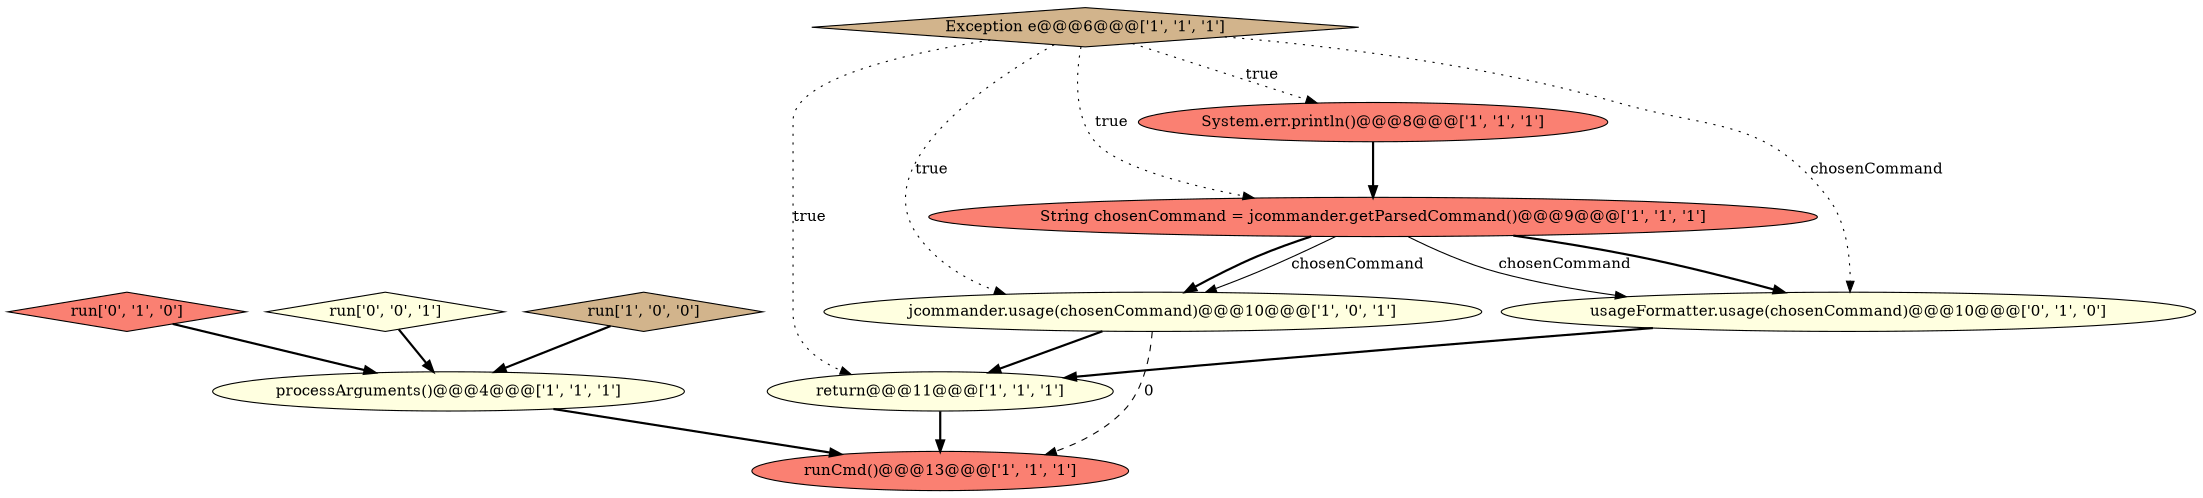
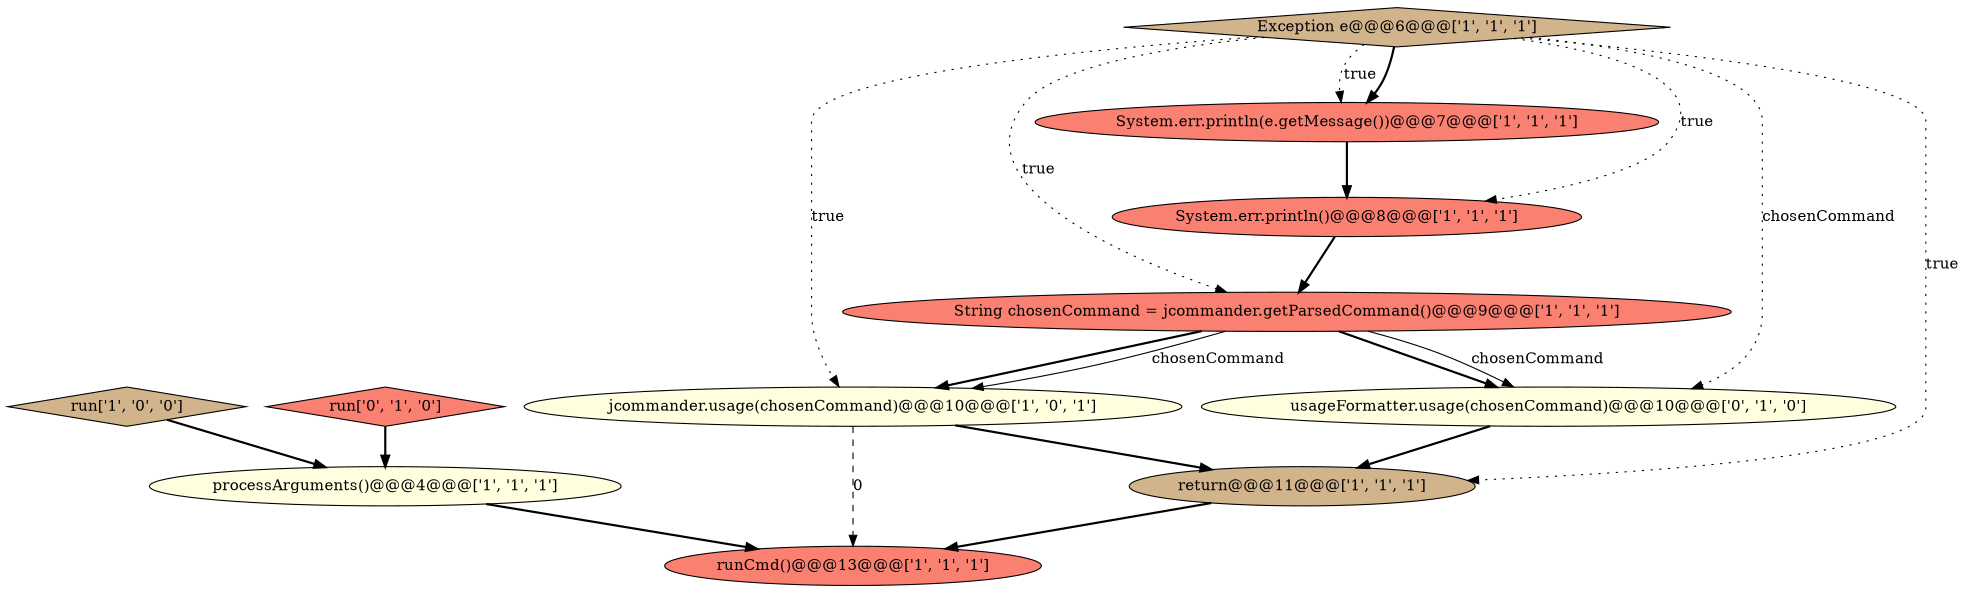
node "System.err.println(e.getMessage())@@@7@@@['1', '1', '1']": added
node "run['0', '0', '1']": removed
node "return@@@11@@@['1', '1', '1']": fillcolor lightyellow -> tan
